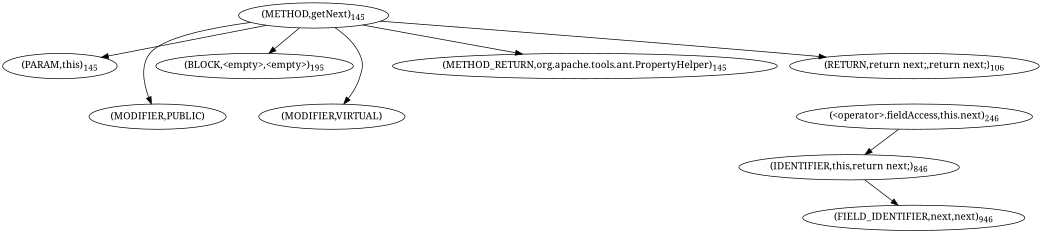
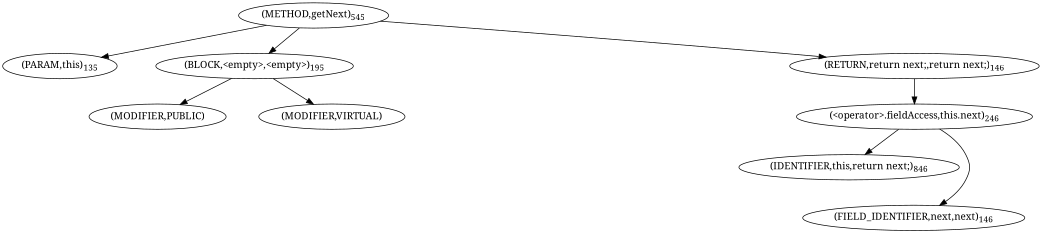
node "(METHOD,getNext)": text "145" -> "545"
edge "(METHOD,getNext)" -> "(MODIFIER,PUBLIC)": now "(BLOCK,<empty>,<empty>)" -> "(MODIFIER,PUBLIC)"
edge "(METHOD,getNext)" -> "(MODIFIER,VIRTUAL)": now "(BLOCK,<empty>,<empty>)" -> "(MODIFIER,VIRTUAL)"
node "(PARAM,this)": text "145" -> "135"
node "(RETURN,return next;,return next;)": text "106" -> "146"
node "(METHOD_RETURN,org.apache.tools.ant.PropertyHelper)": removed
edge "(RETURN,return next;,return next;)" -> "(<operator>.fieldAccess,this.next)": added
edge "(IDENTIFIER,this,return next;)" -> "(FIELD_IDENTIFIER,next,next)": now "(<operator>.fieldAccess,this.next)" -> "(FIELD_IDENTIFIER,next,next)"
node "(FIELD_IDENTIFIER,next,next)": text "946" -> "146"
